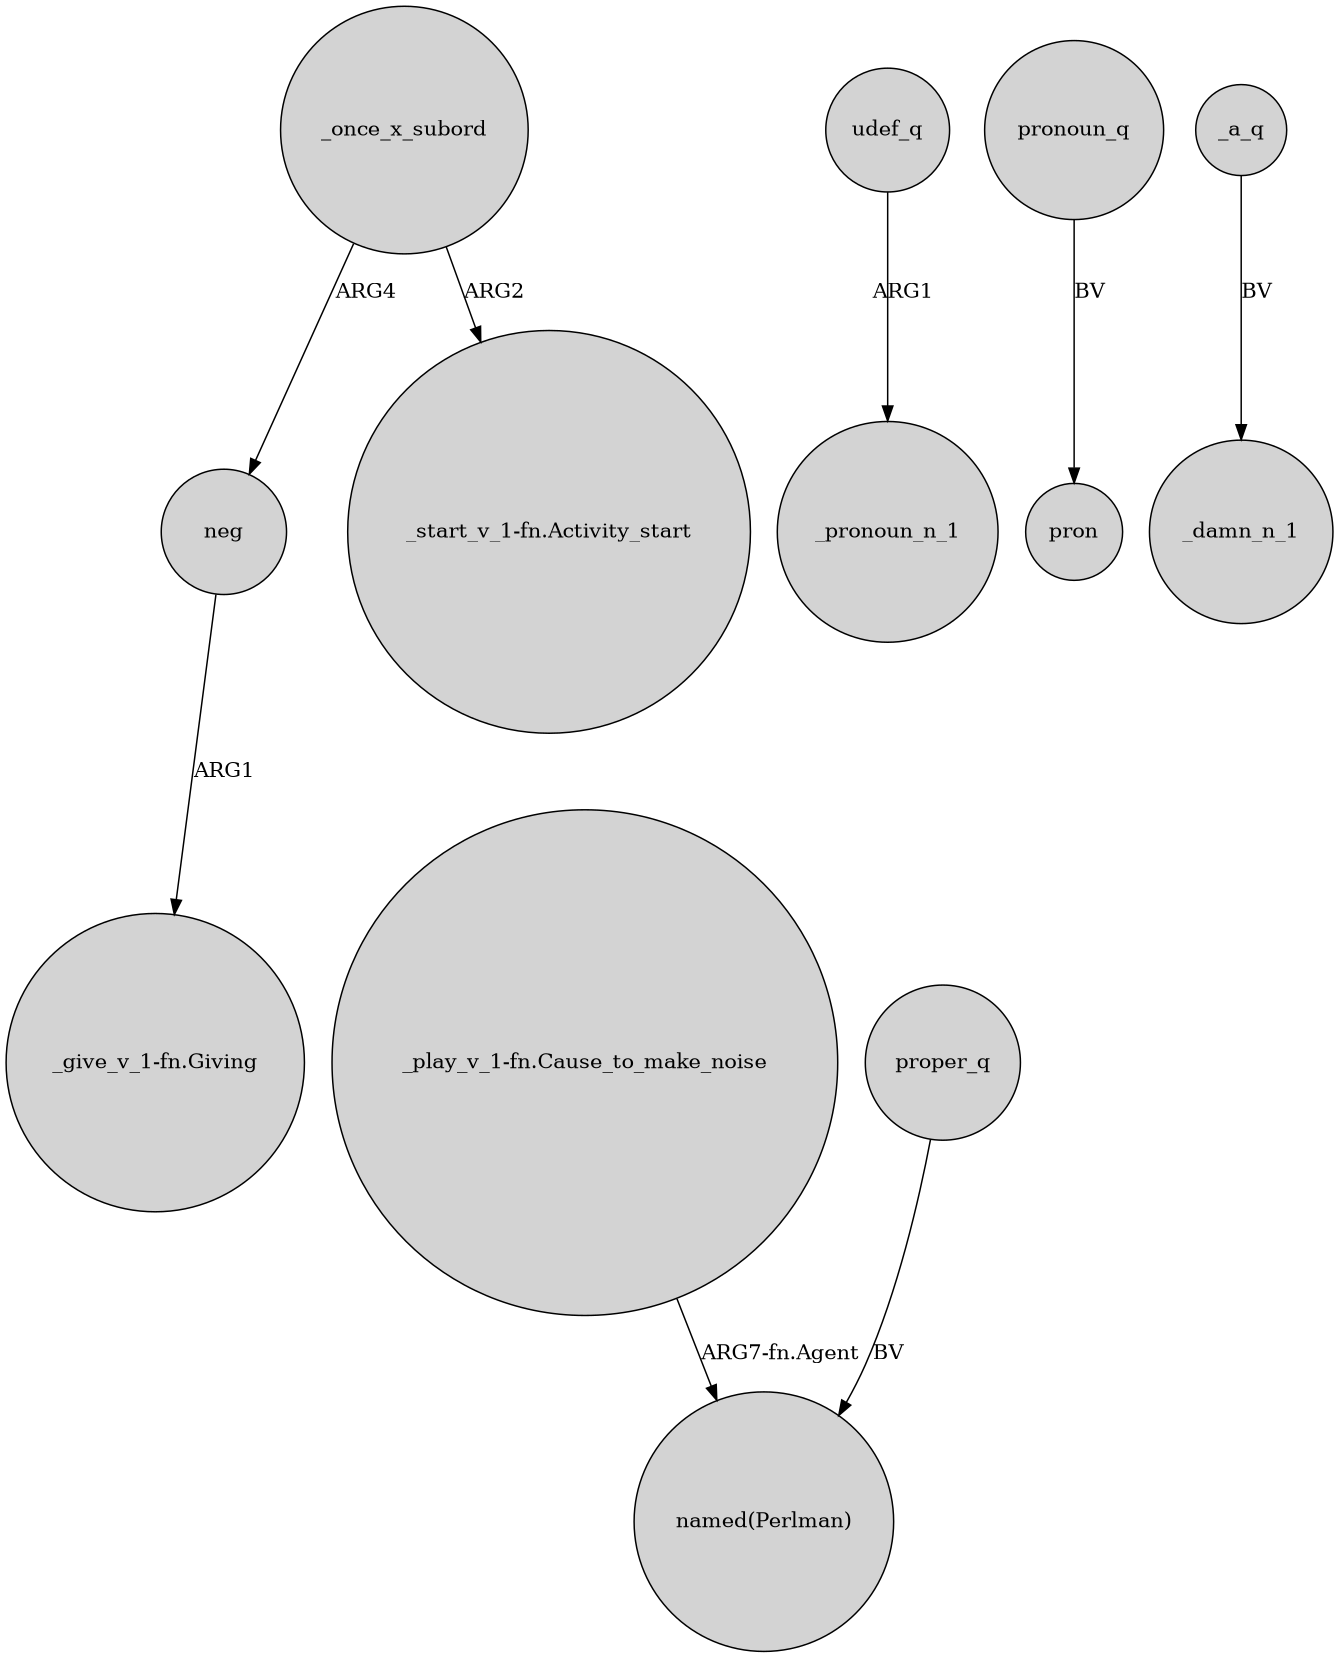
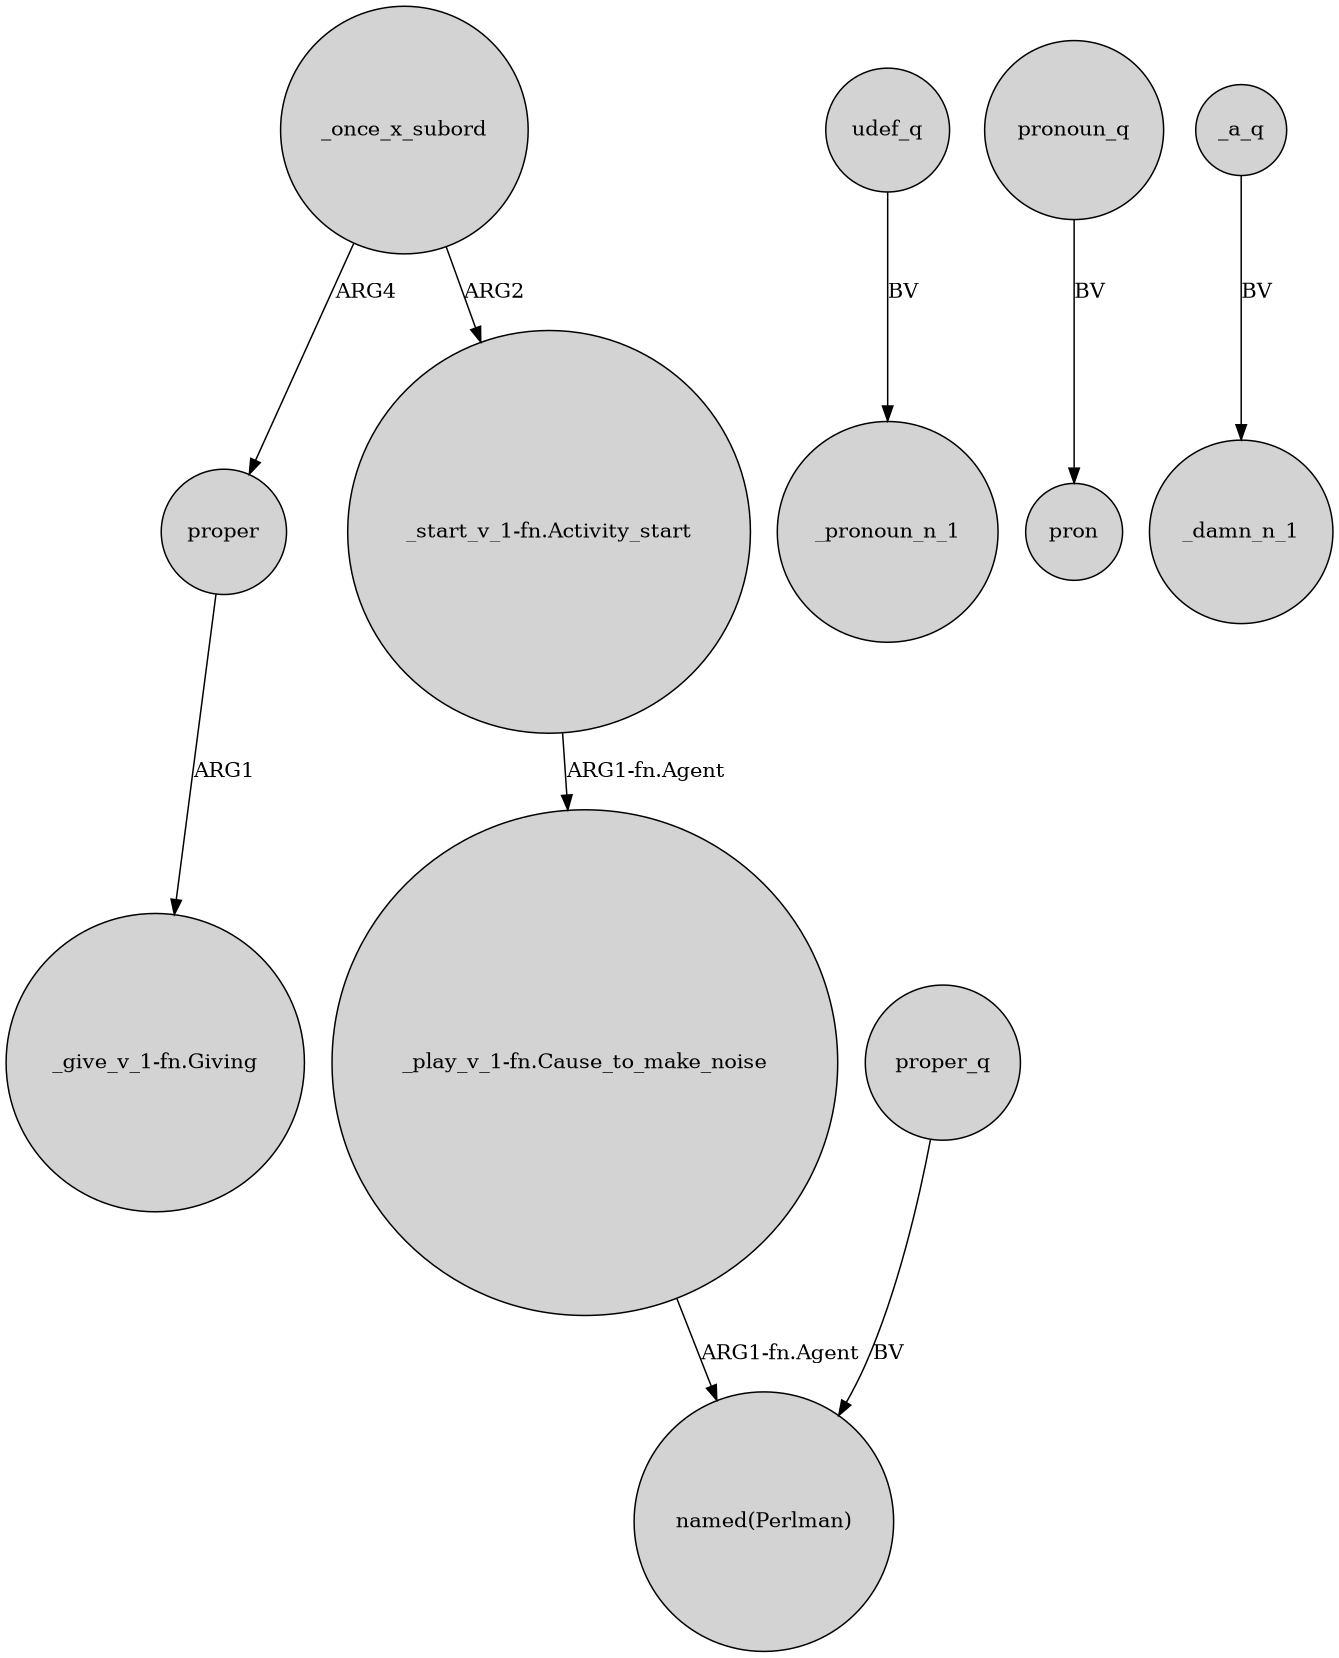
edge "udef_q" -> "_pronoun_n_1": label "ARG1" -> "BV"
node "neg": label "neg" -> "proper"
edge "_start_v_1-fn.Activity_start" -> "_play_v_1-fn.Cause_to_make_noise": added, label "ARG1-fn.Agent"
edge "_play_v_1-fn.Cause_to_make_noise" -> "named(Perlman)": label "ARG7-fn.Agent" -> "ARG1-fn.Agent"
